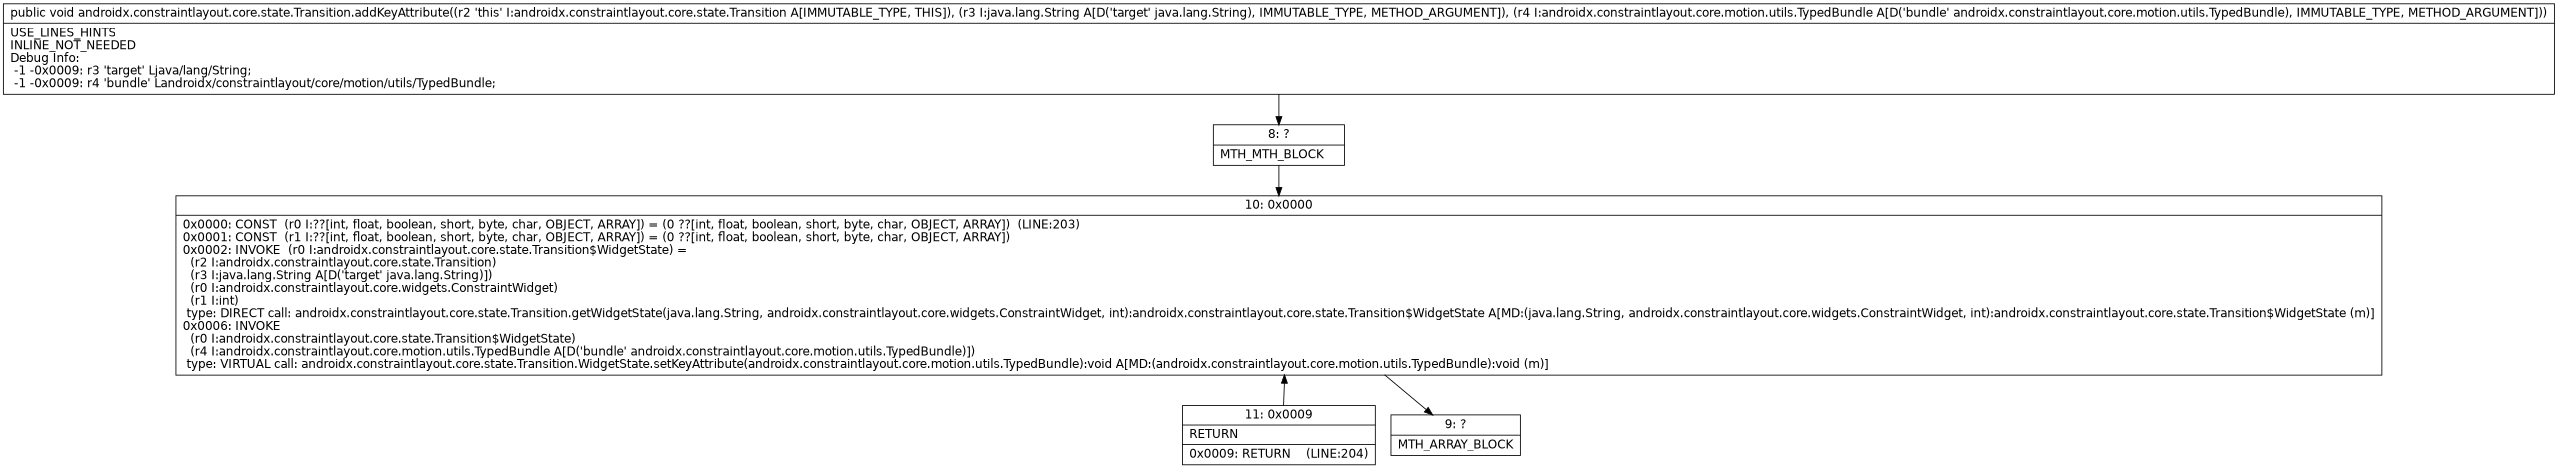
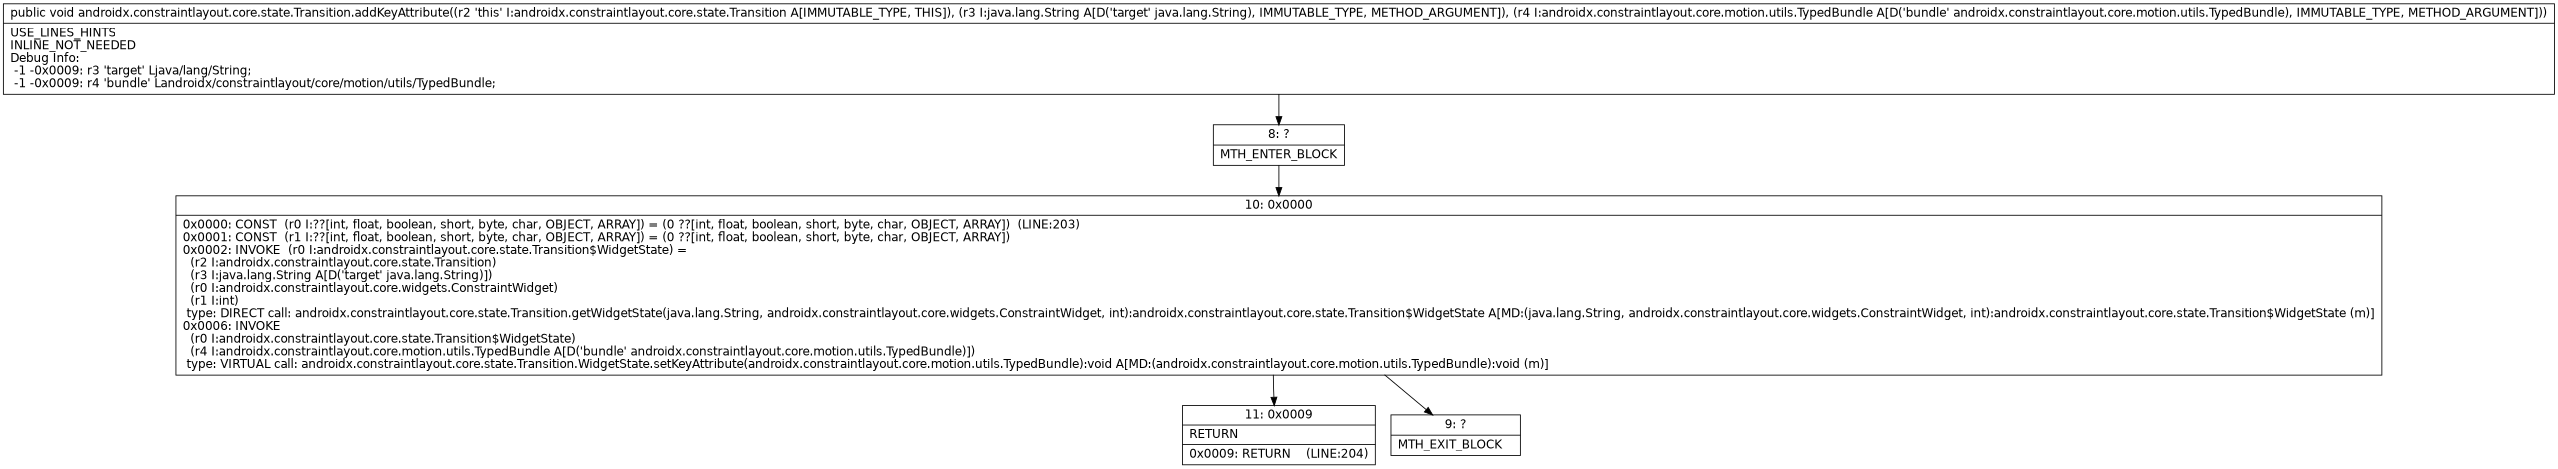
node "8: ?": text "MTH_MTH_BLOCK" -> "MTH_ENTER_BLOCK"
edge "11: 0x0009" -> "10: 0x0000": reversed
node "9: ?": text "MTH_ARRAY_BLOCK" -> "MTH_EXIT_BLOCK"
